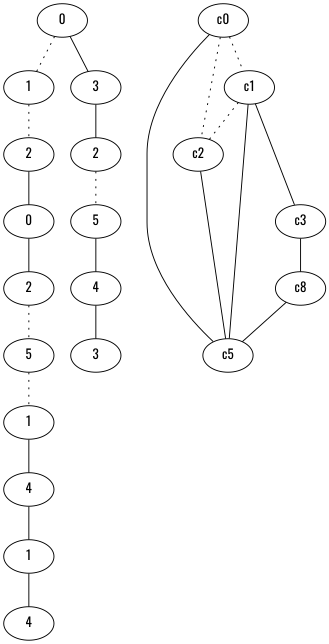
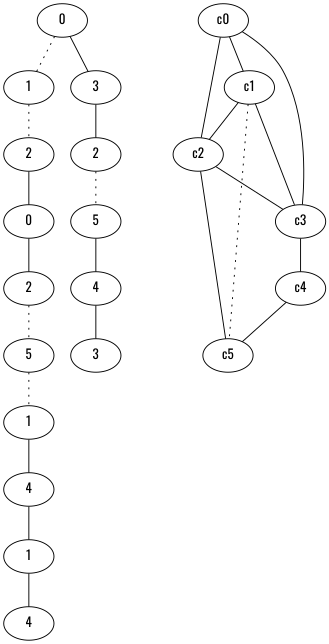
edge "c0" -- "c1": style dotted -> solid
edge "c0" -- "c2": style dotted -> solid
edge "c1" -- "c2": style dotted -> solid
edge "c2" -- "c3": added
edge "c0" -- "c5": now "c0" -- "c3"
edge "c1" -- "c5": style solid -> dotted
node "c8": label "c8" -> "c4"
